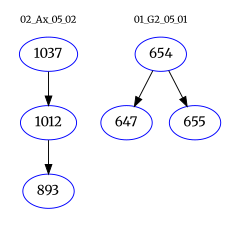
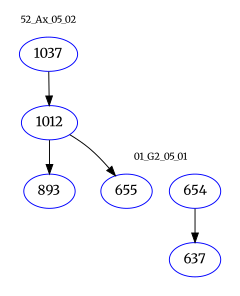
cluster "02_Ax_05_02": label "02_Ax_05_02" -> "52_Ax_05_02"
edge "654" -> "655": now "1012" -> "655"
node "647": label "647" -> "637"
